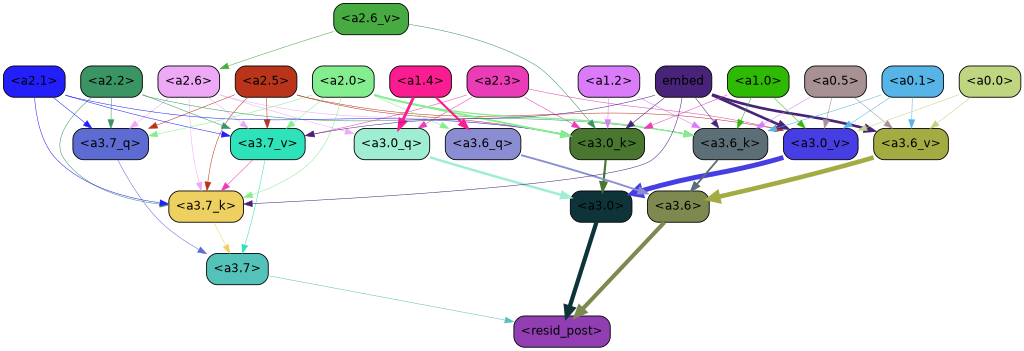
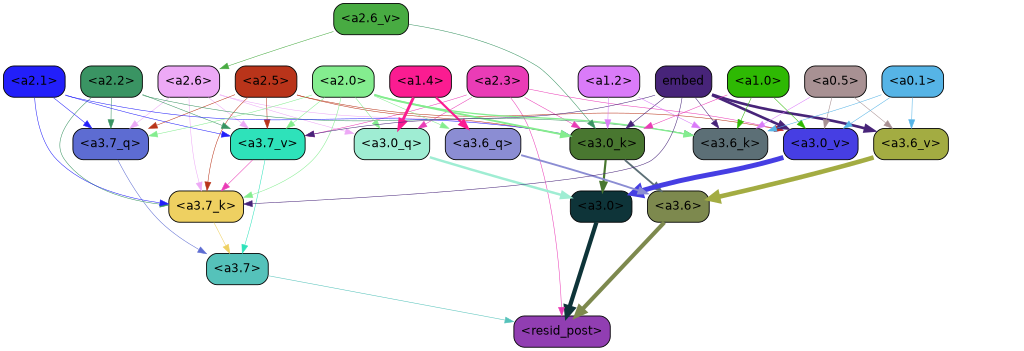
node "<a0.0>": removed
edge "<a2.0>" -> "<a3.0_q>": added
edge "<a3.6_k>" -> "<a3.6>": now "<a3.0_k>" -> "<a3.6>"
edge "<a2.3>" -> "<resid_post>": added
